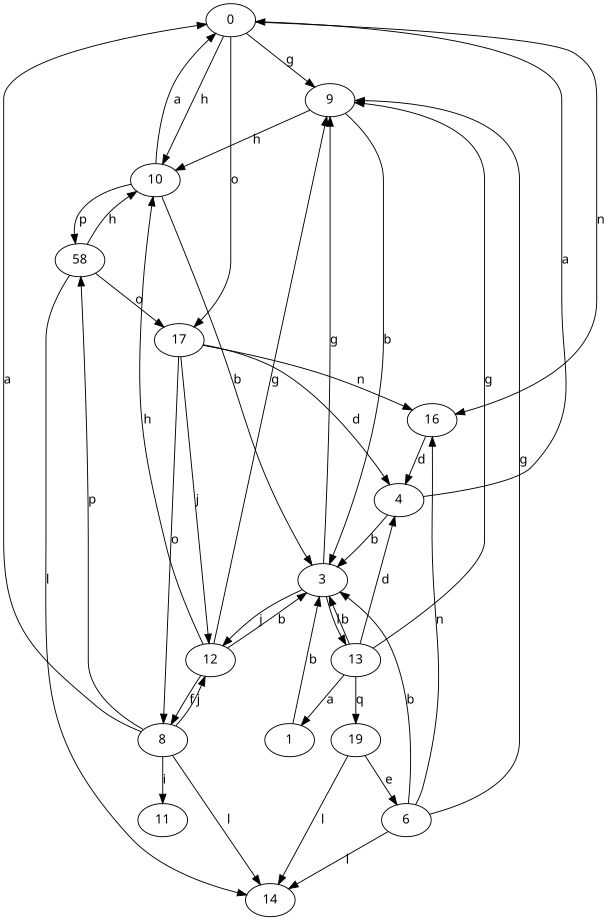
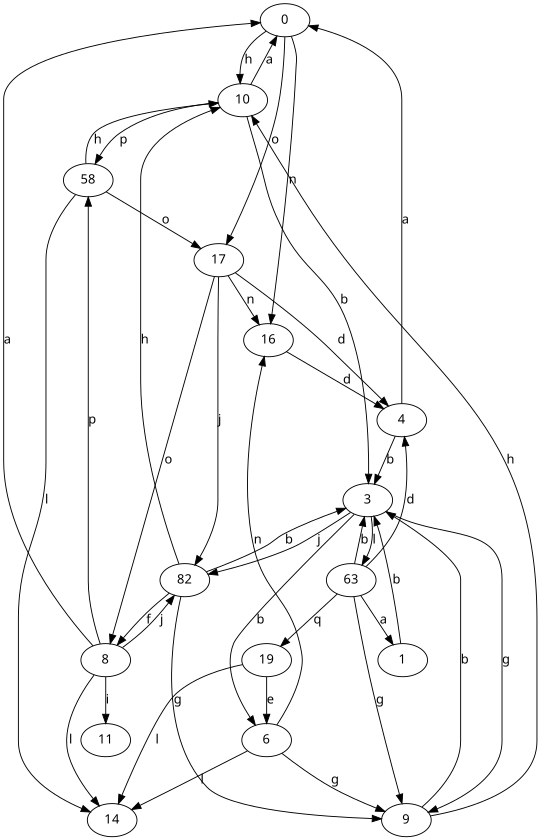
edge "0" -> "9": removed, label "g"
node "12": label "12" -> "82"
node "13": label "13" -> "63"
edge "6" -> "3": reversed
